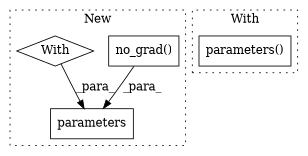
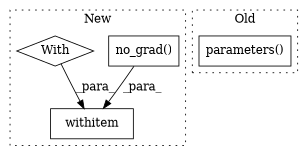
cluster "With": label "With" -> "Old"
node "parameters": label "parameters" -> "withitem"
